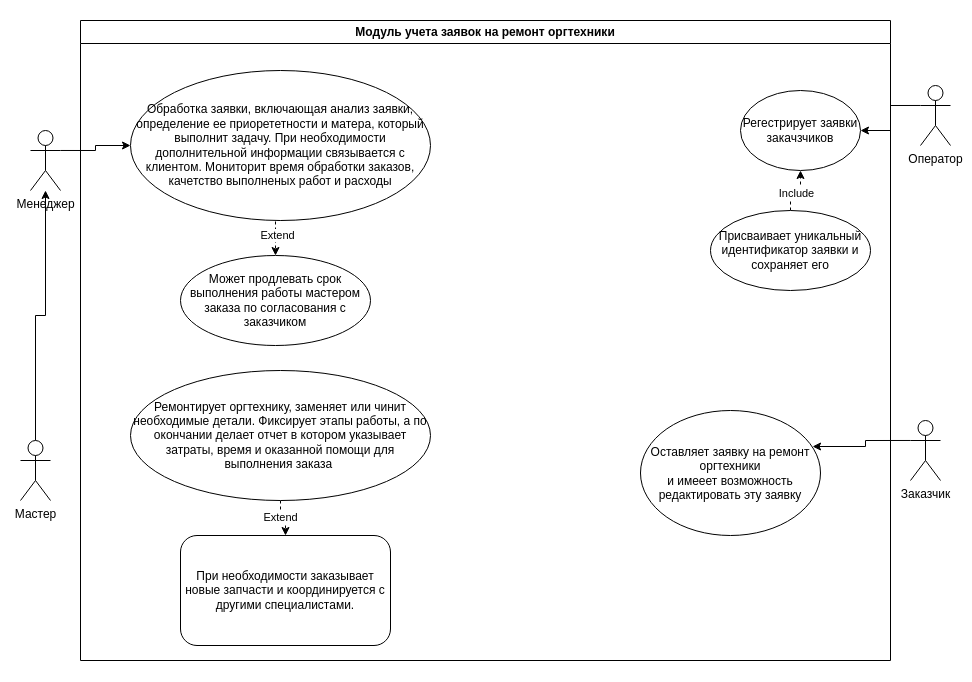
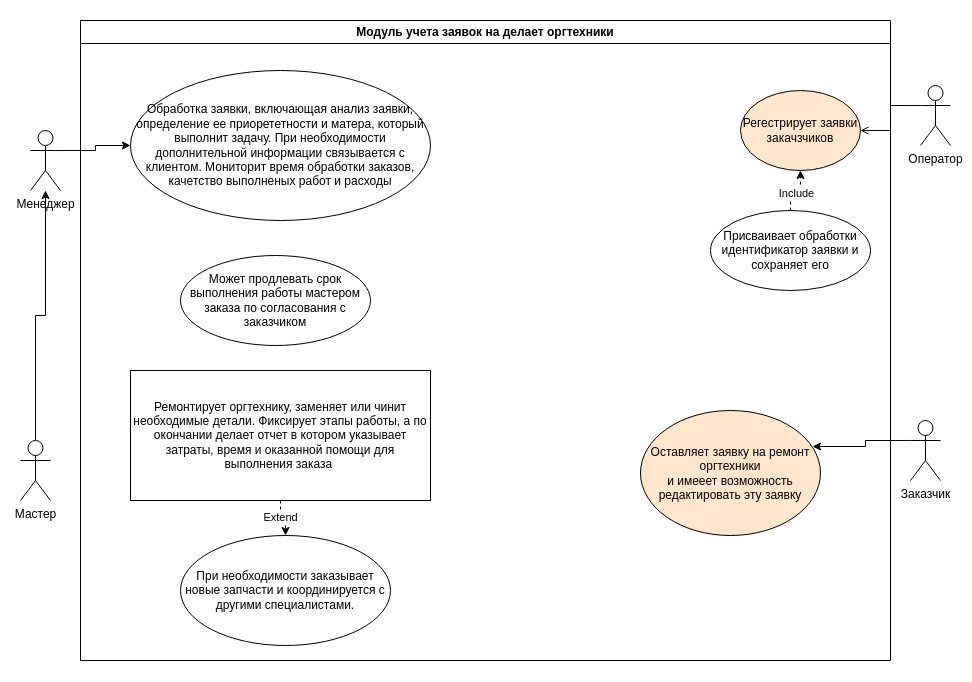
node "Модуль учета заявок на ремонт оргтехники": label "Модуль учета заявок на ремонт оргтехники" -> "Модуль учета заявок на делает оргтехники"
node "Регестрирует заявки закачзчиков": fillcolor #ffffff -> #ffe6cc
edge "Оператор" -> "Регестрирует заявки закачзчиков": arrowhead classic -> open
edge "Обработка заявки, включающая анализ заявки, определение ее приорететности и матера, который выполнит задачу. При необходимости дополнительной информации связывается с клиентом. Мониторит время обработки заказов, качетство выполненых работ и расходы" -> "Может продлевать срок выполнения работы мастером заказа по согласования с заказчиком": removed, label "Extend"
node "Присваивает уникальный идентификатор заявки и сохраняет его": label "Присваивает уникальный идентификатор заявки и сохраняет его" -> "Присваивает обработки идентификатор заявки и сохраняет его"
node "Ремонтирует оргтехнику, заменяет или чинит необходимые детали. Фиксирует этапы работы, а по окончании делает отчет в котором указывает затраты, время и оказанной помощи для выполнения заказа": shape ellipse -> rectangle
node "Оставляет заявку на ремонт оргтехники и имееет возможность редактировать эту заявку": fillcolor #ffffff -> #ffe6cc
node "При необходимости заказывает новые запчасти и координируется с другими специалистами.": shape rounded rectangle -> ellipse
